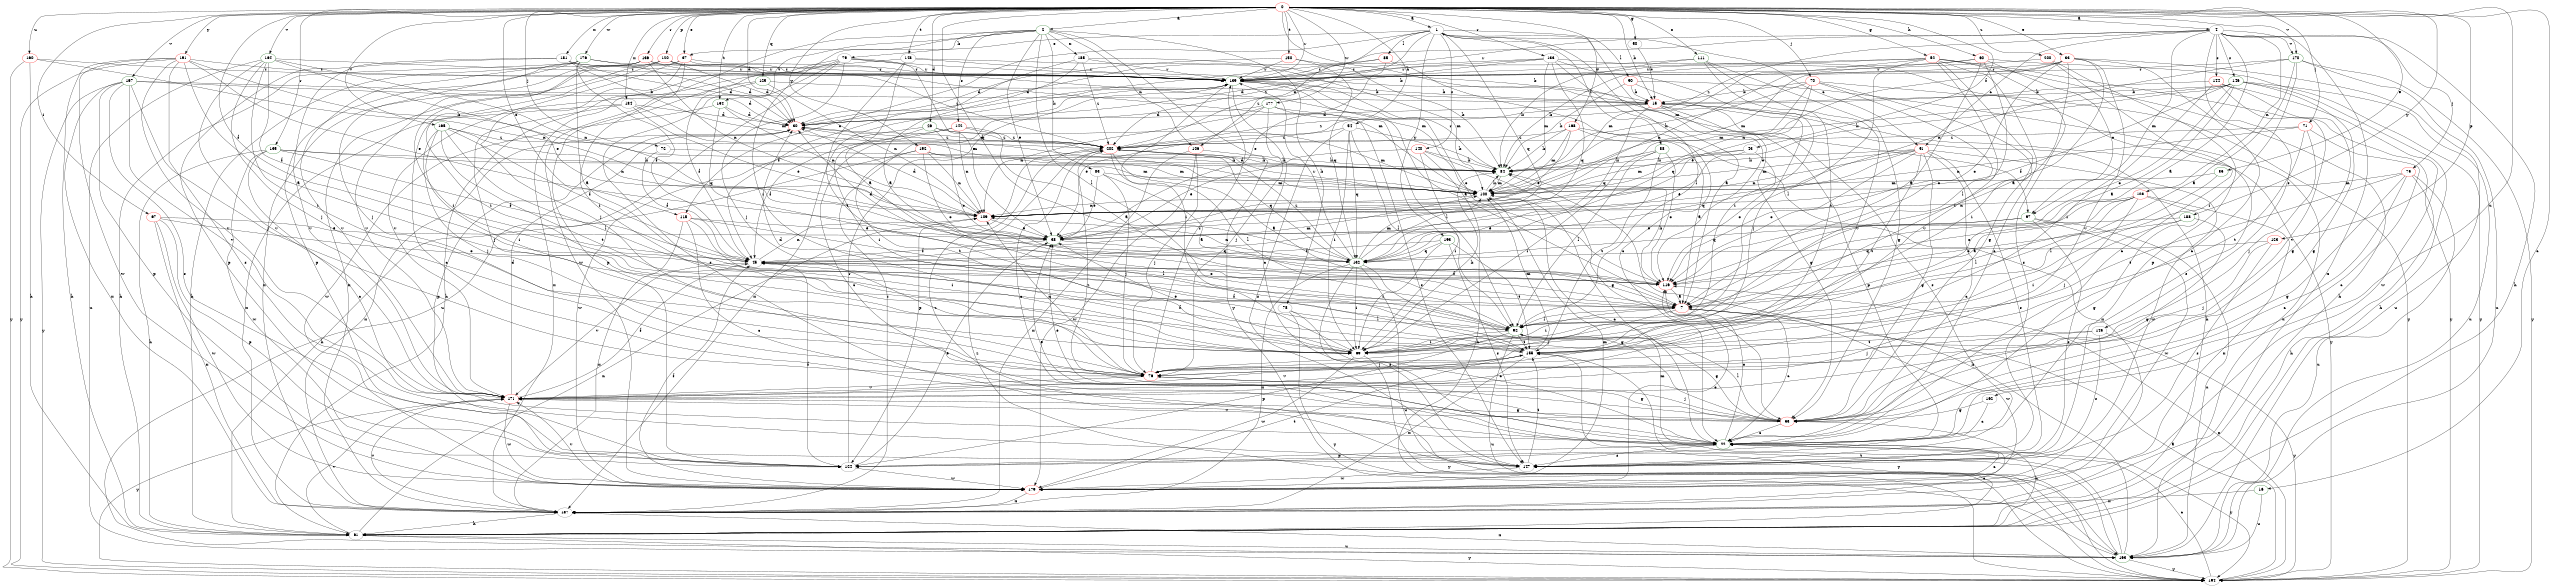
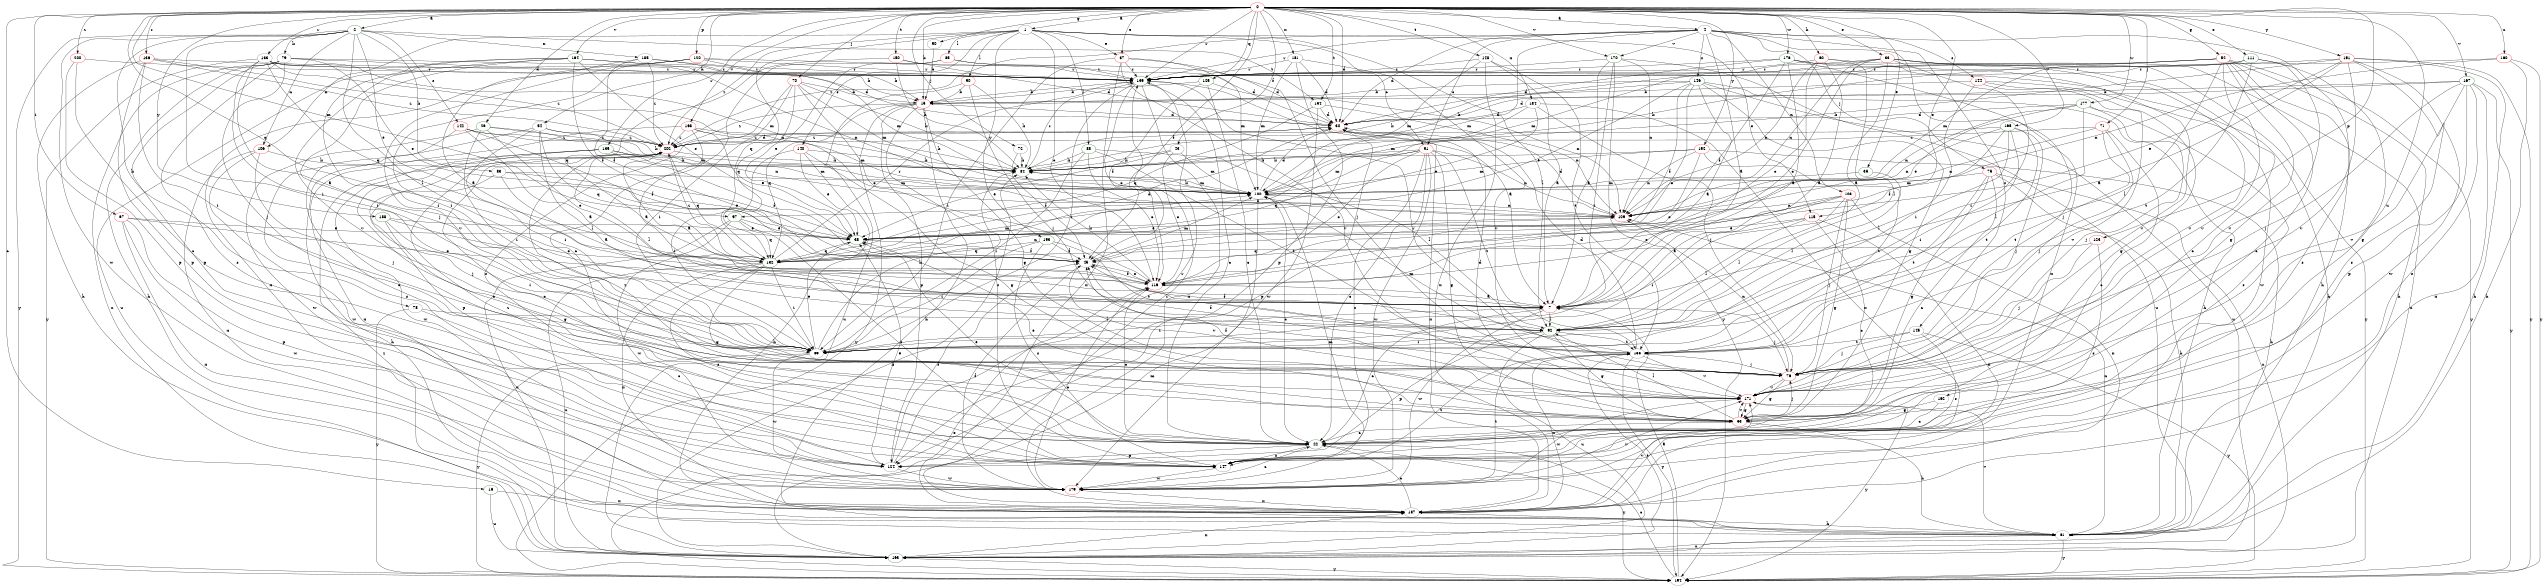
edge "60" -> "97": now "60" -> "116"
edge "132" -> "1": reversed
edge "45" -> "109": removed, label "n"
